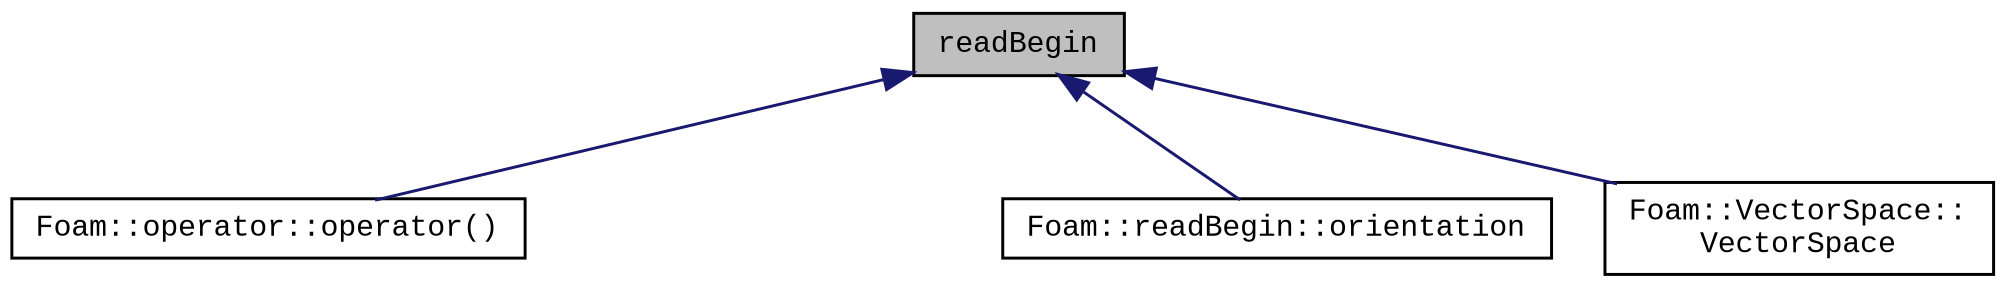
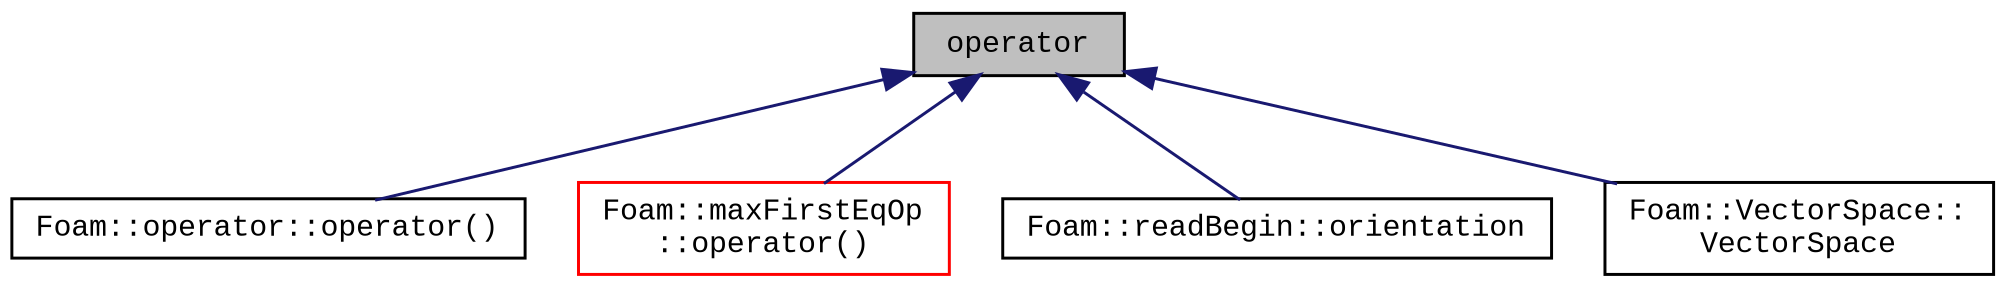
node "readBegin": label "readBegin" -> "operator"
node "Foam::maxFirstEqOp ::operator()": added
